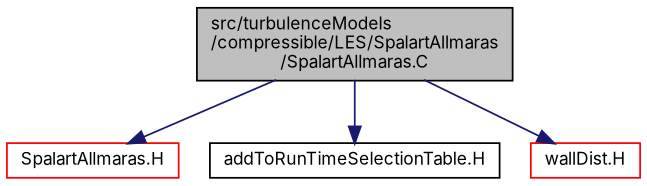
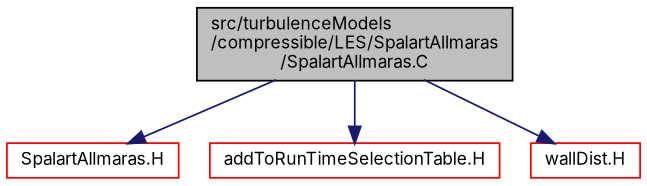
node "addToRunTimeSelectionTable.H": color black -> red
